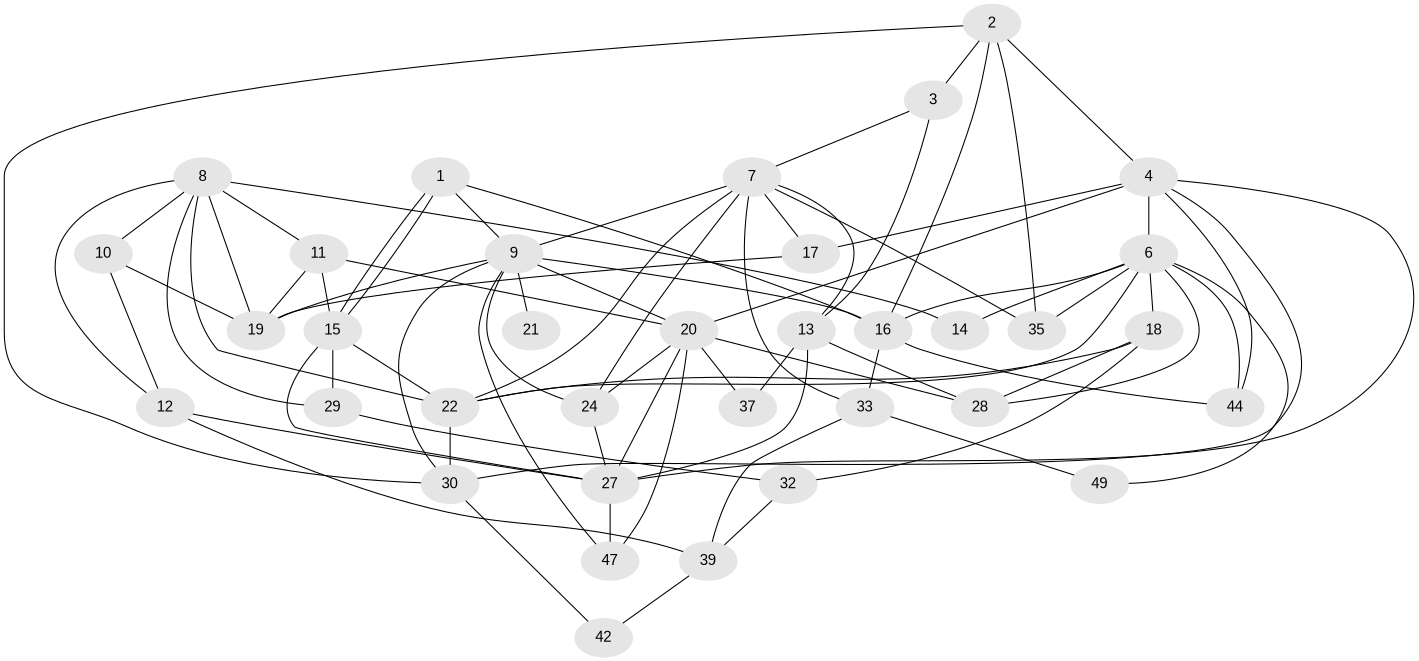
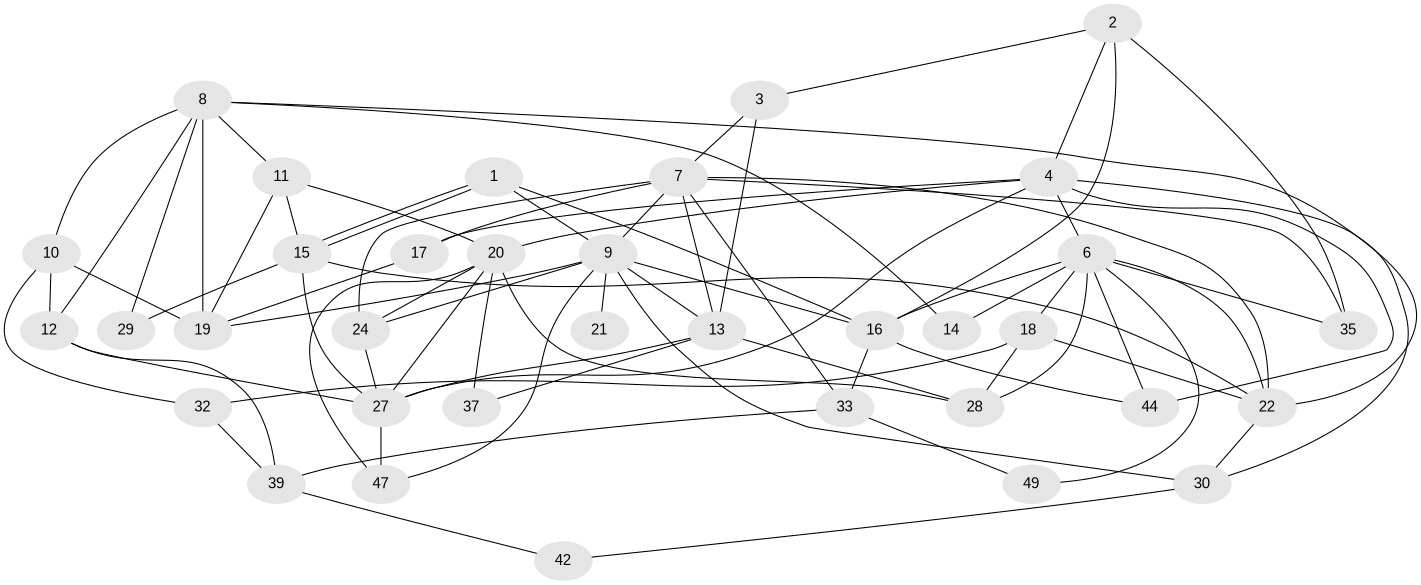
edge "2" -- "30": removed
edge "9" -- "20": now "9" -- "13"
edge "29" -- "32": now "10" -- "32"
